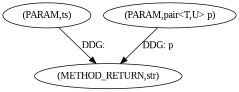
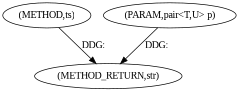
node "(PARAM,ts)": label "(PARAM,ts)" -> "(METHOD,ts)"
edge "(PARAM,pair<T,U> p)" -> "(METHOD_RETURN,str)": label "DDG: p" -> "DDG: "
